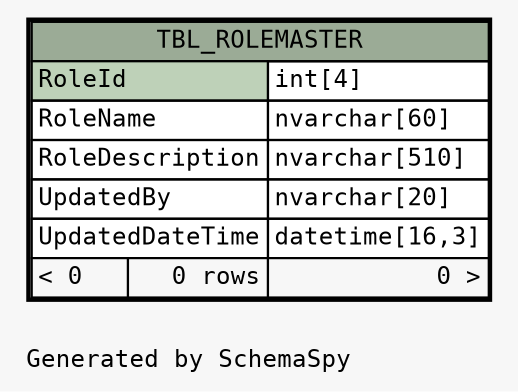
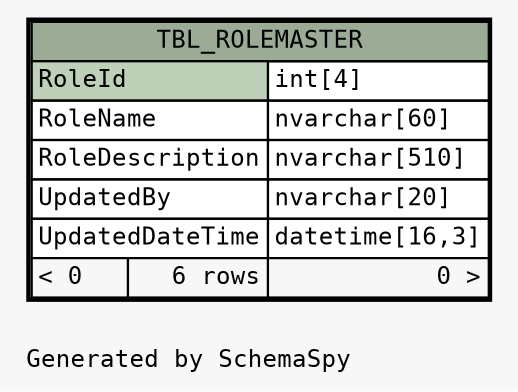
node "TBL_ROLEMASTER": text "0 rows" -> "6 rows"
